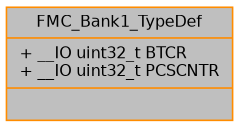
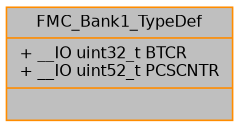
node "FMC_Bank1_TypeDef": text "+ __IO uint32_t PCSCNTR" -> "+ __IO uint52_t PCSCNTR"
